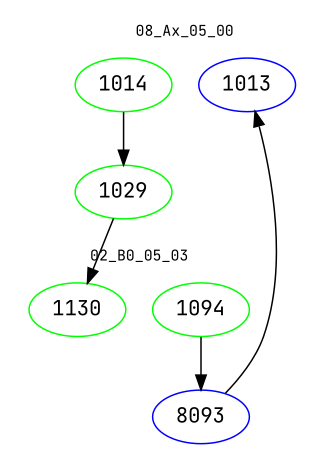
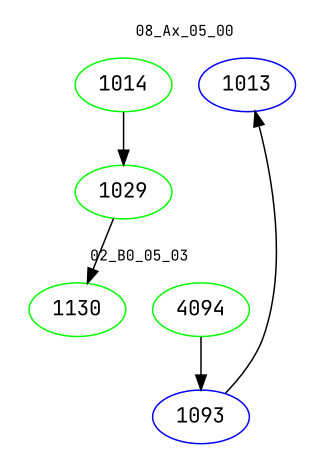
node "1094": label "1094" -> "4094"
node "8093": label "8093" -> "1093"
